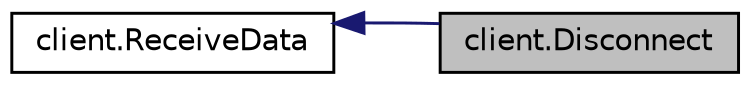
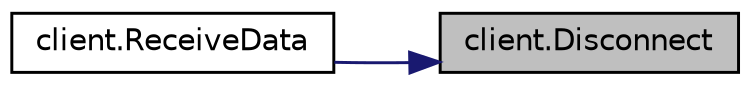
edge "client.Disconnect" -> "client.ReceiveData": reversed
